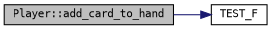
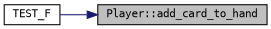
edge "Player::add_card_to_hand" -> "TEST_F": reversed
